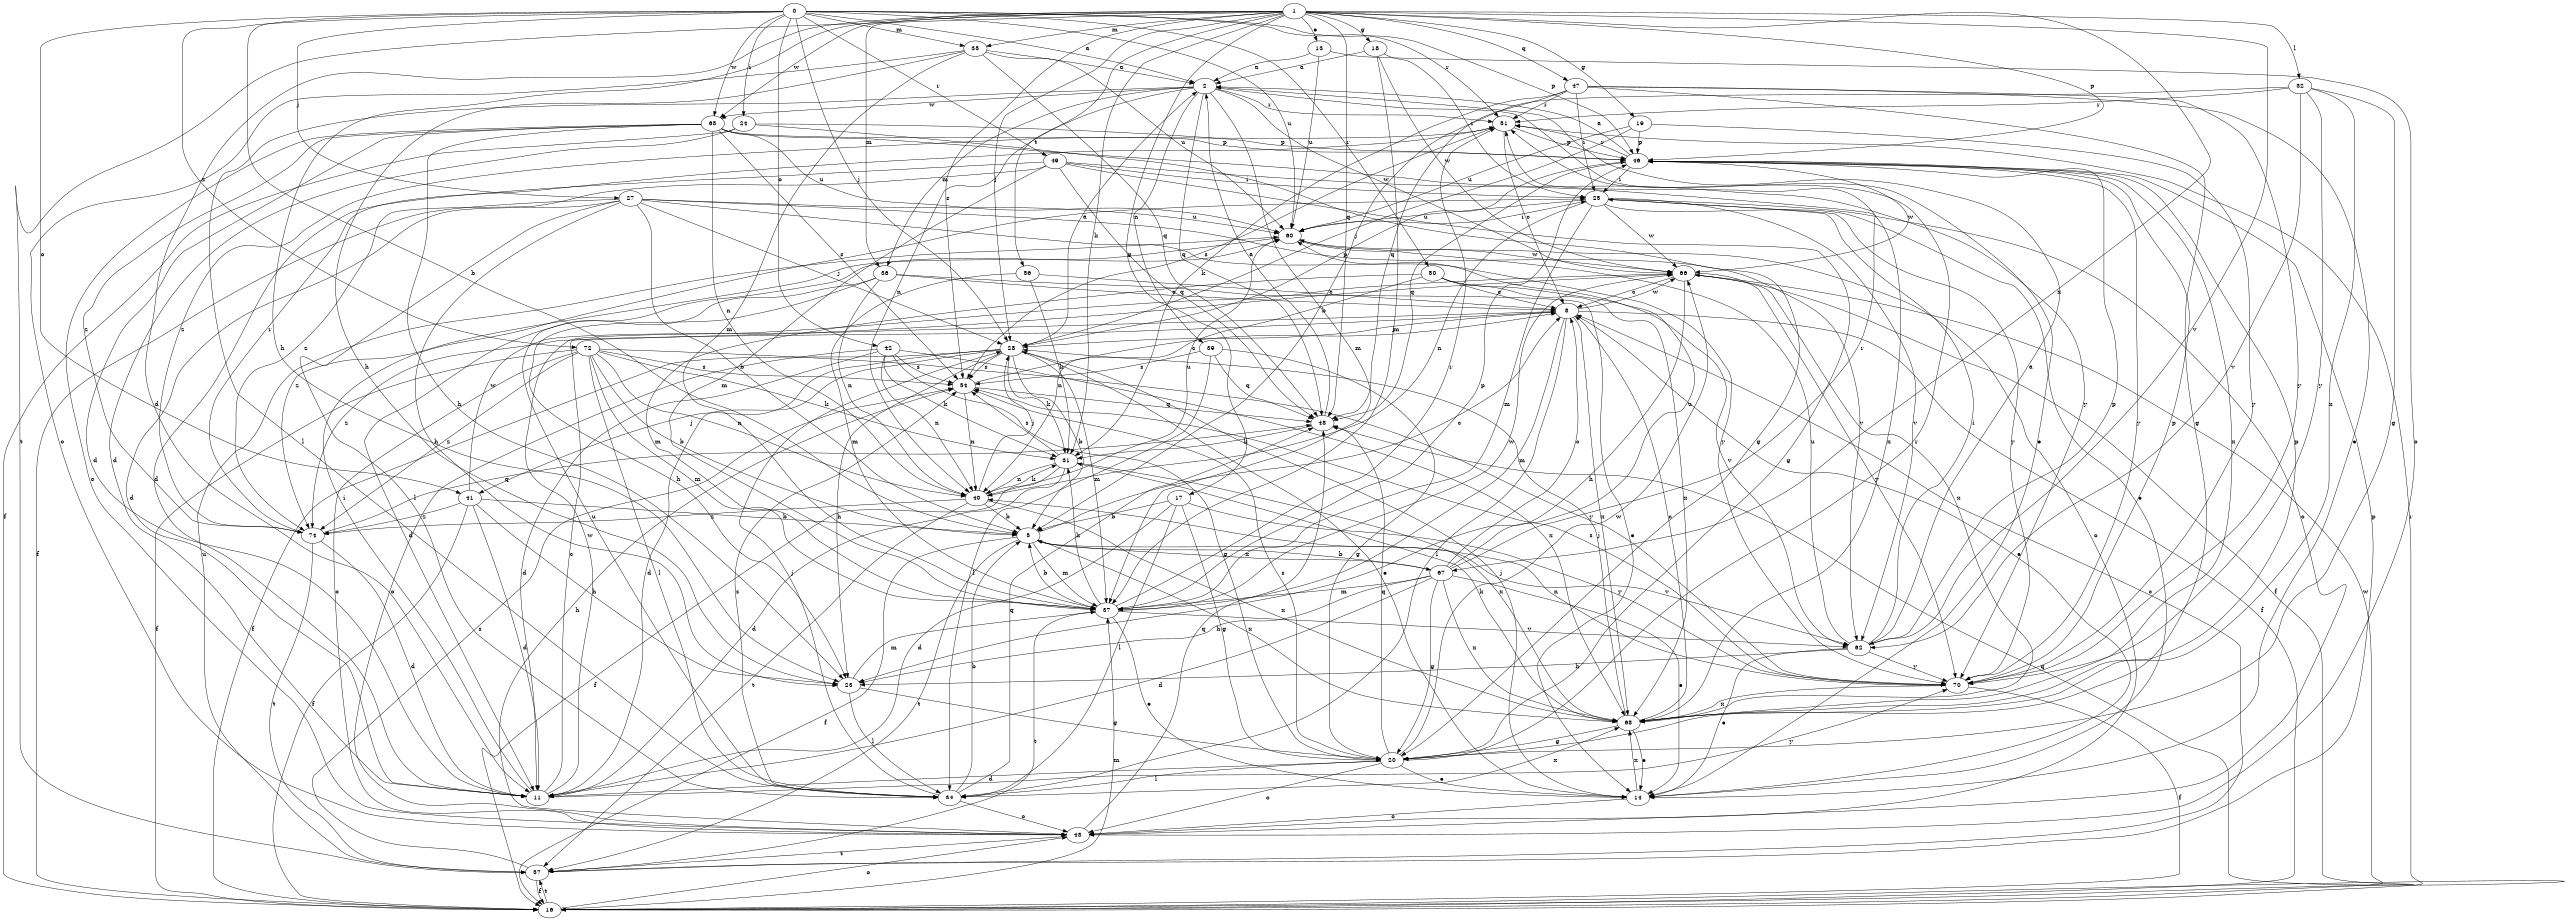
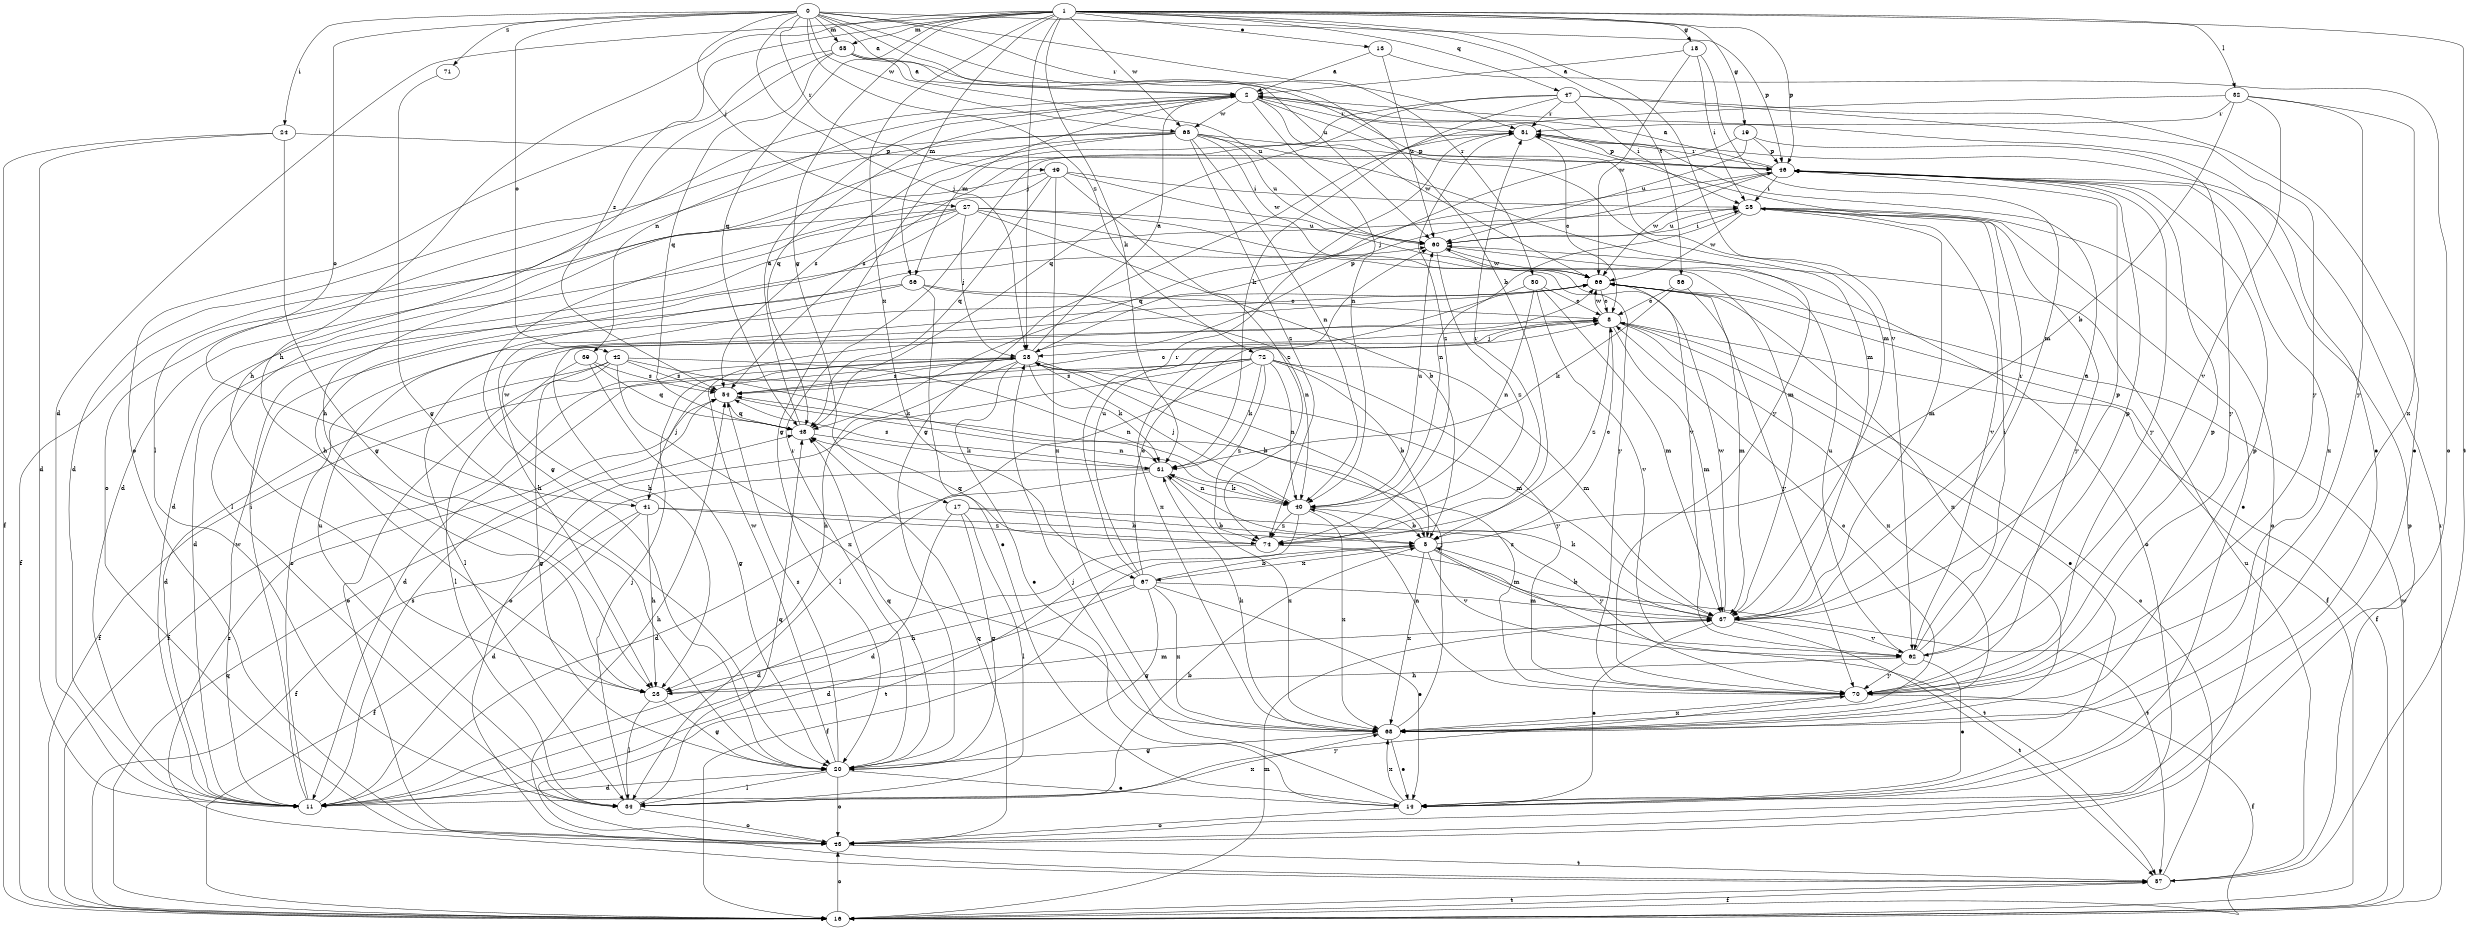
node "71": added
edge "65" -> "66": added, label "w"
edge "34" -> "54": now "11" -> "54"
